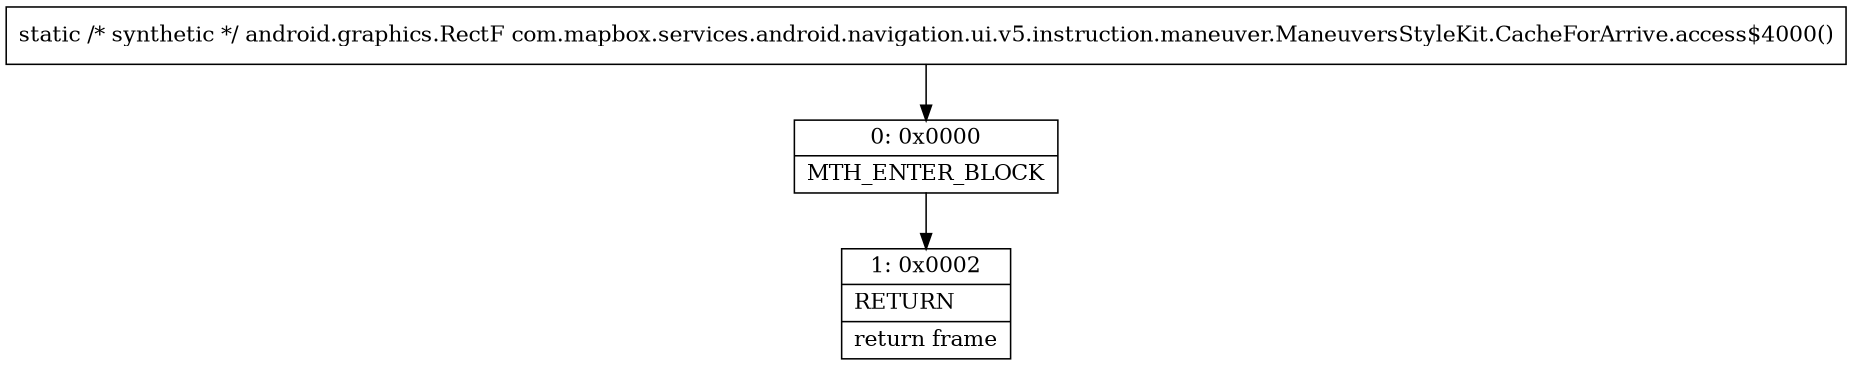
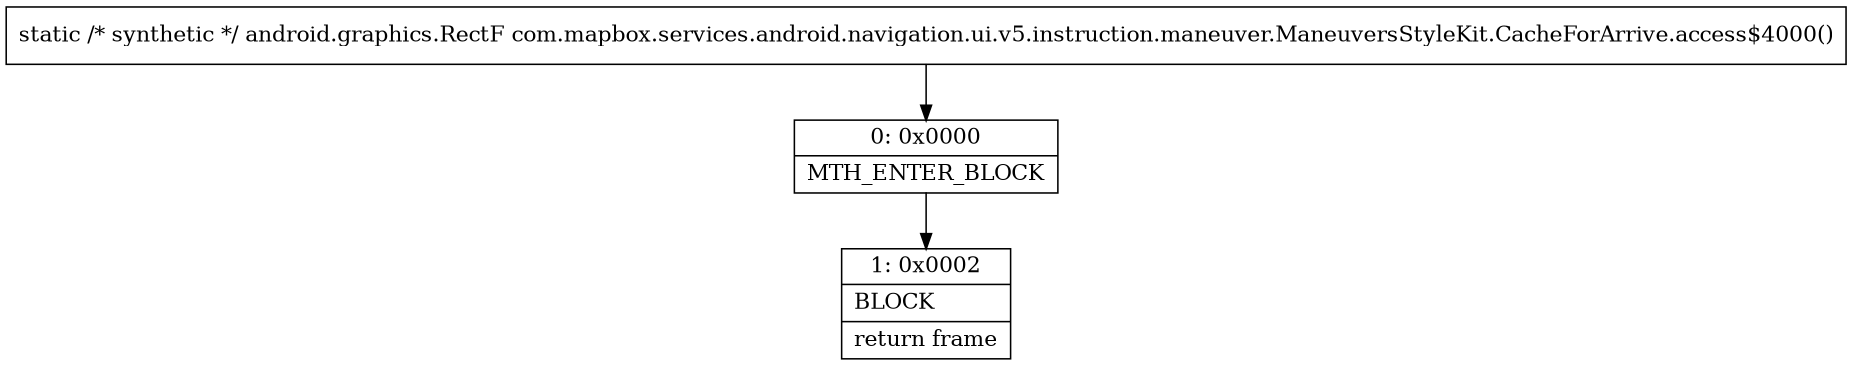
node "1: 0x0002": text "RETURN" -> "BLOCK"
